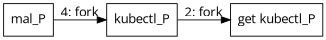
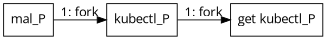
edge "mal_P" -> "kubectl_P": label "4: fork" -> "1: fork"
edge "kubectl_P" -> "get kubectl_P": label "2: fork" -> "1: fork"
